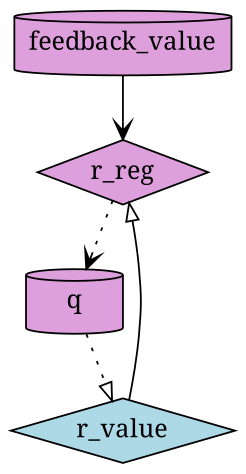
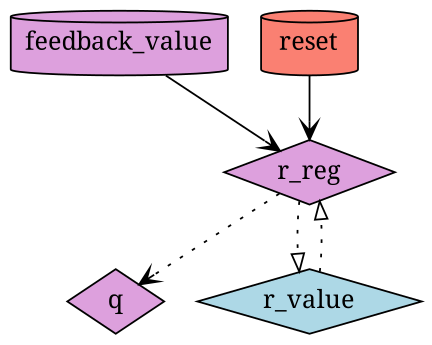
node "reset": added
node "q": shape cylinder -> diamond
edge "r_value" -> "r_reg": style solid -> dotted
edge "q" -> "r_value": now "r_reg" -> "r_value"
